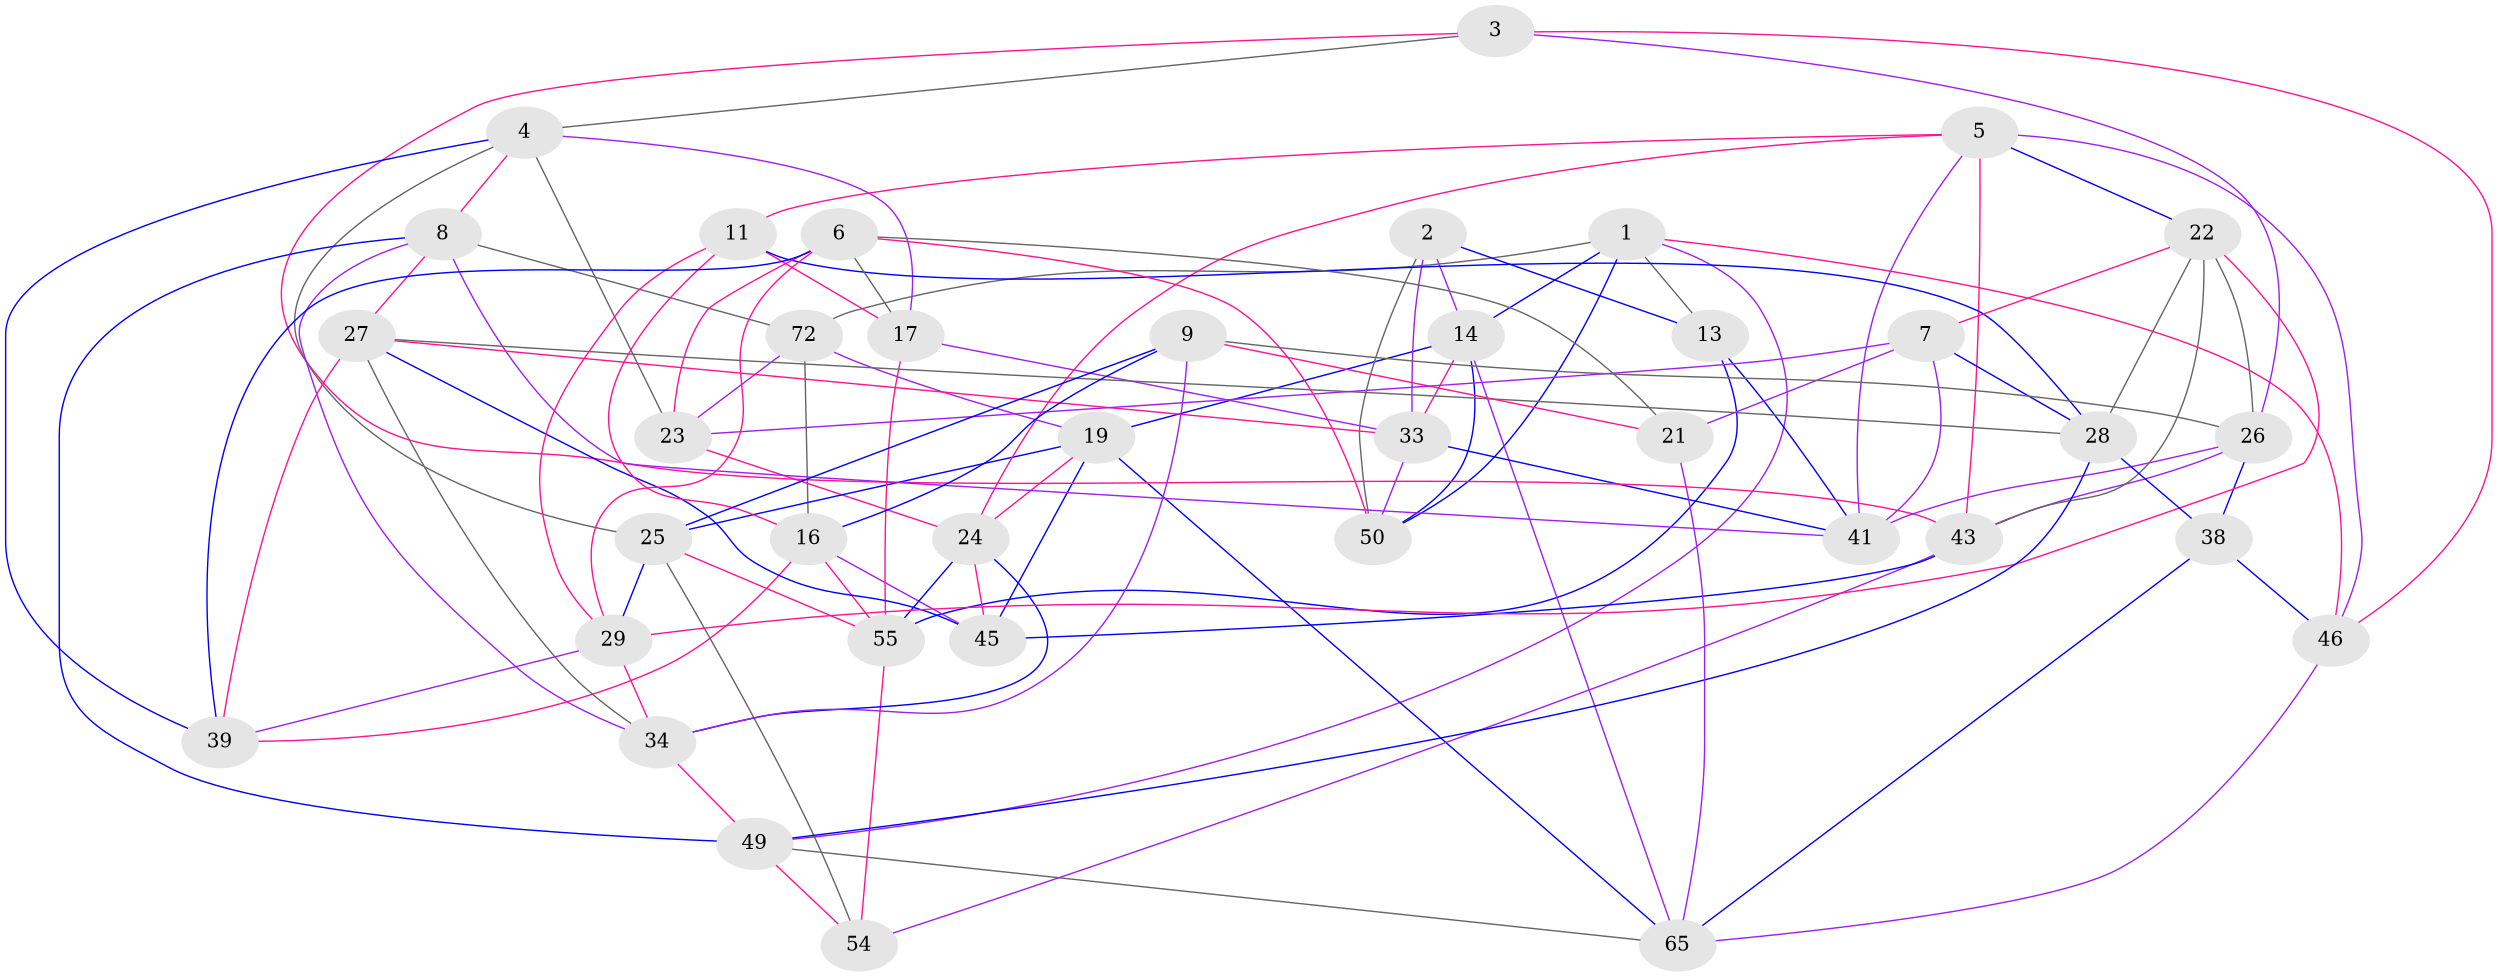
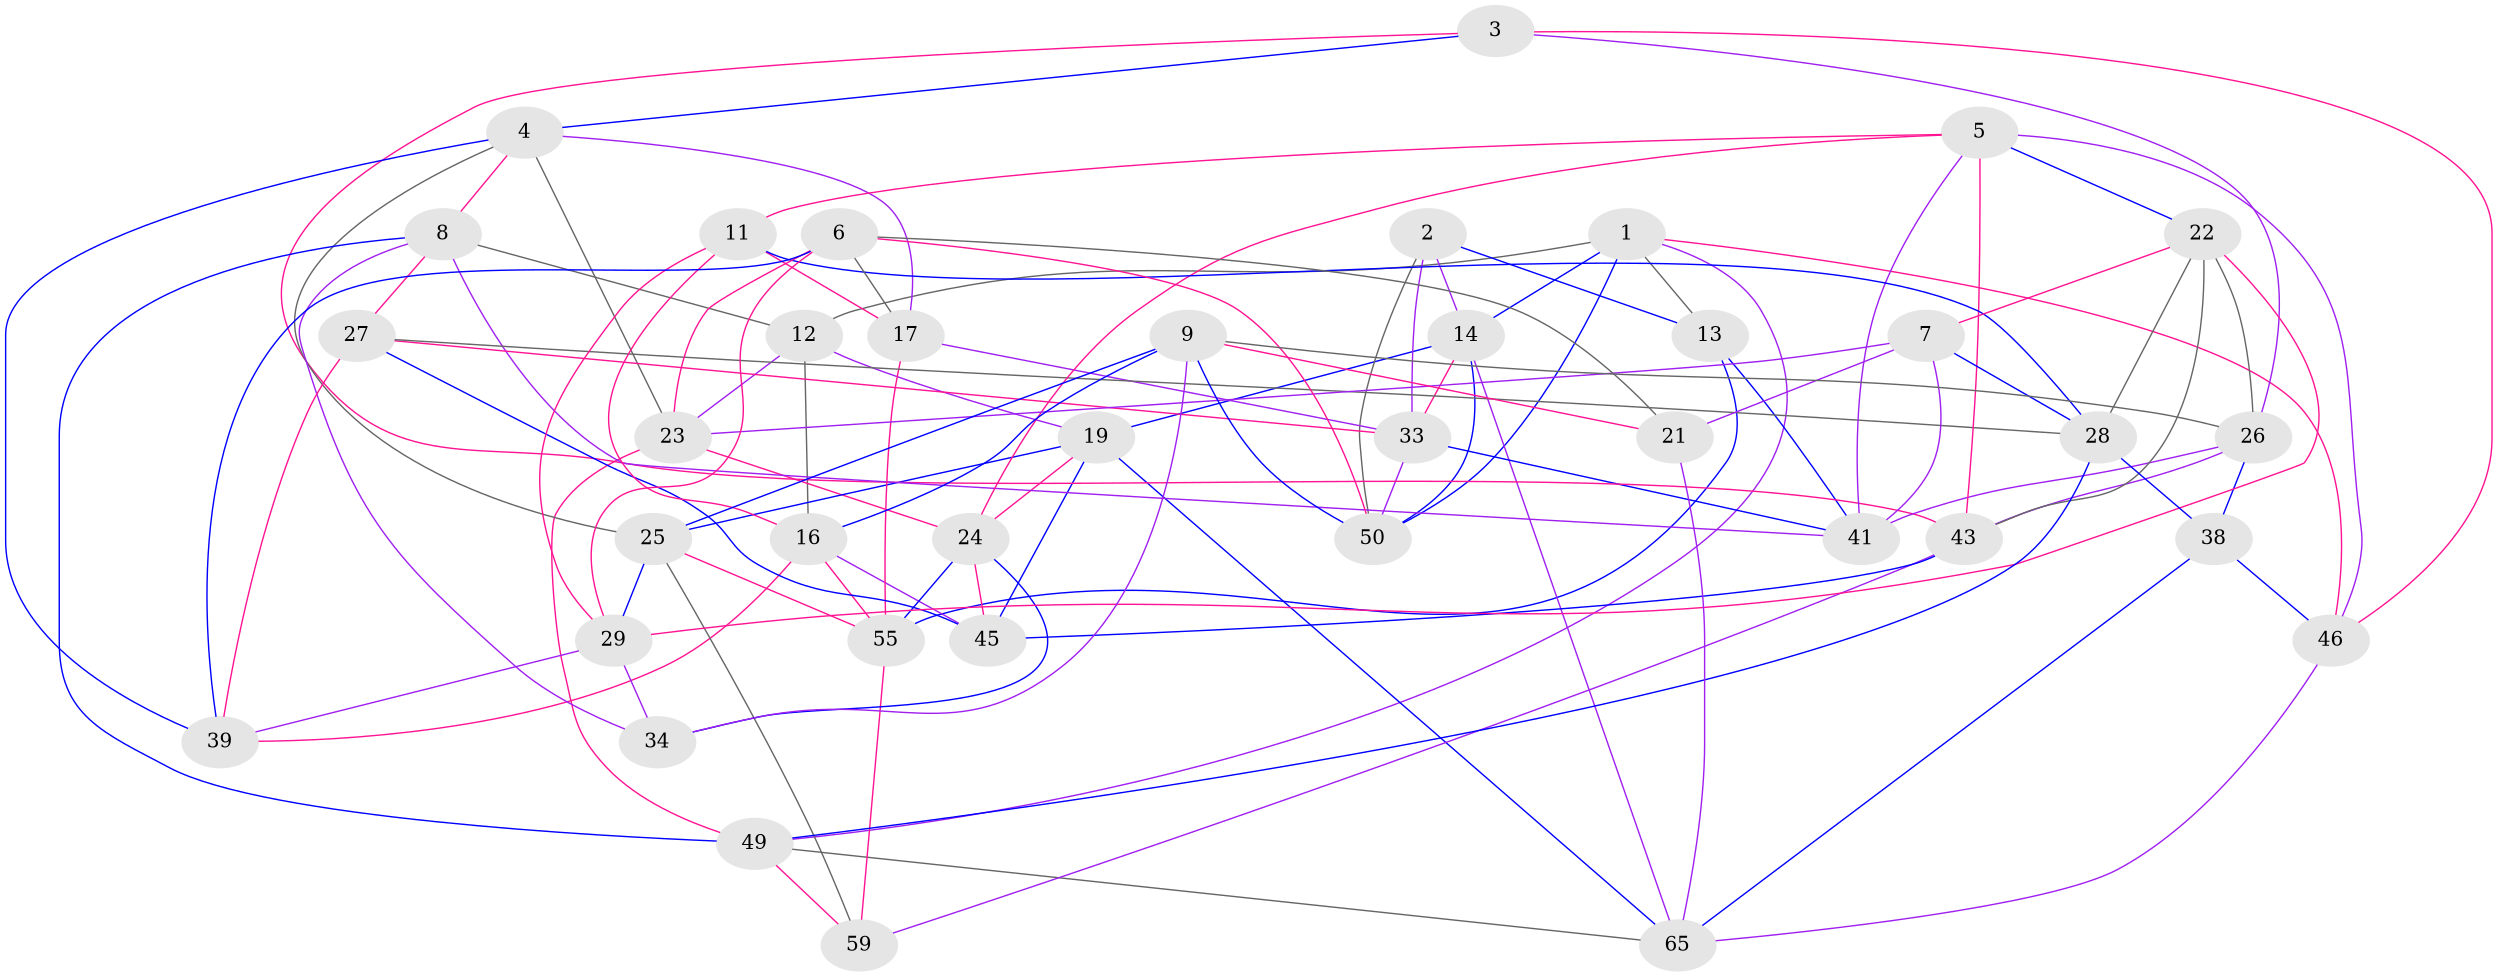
edge "3" -- "4": color gray40 -> blue
node "72": label "72" -> "12"
edge "9" -- "50": added
edge "27" -- "34": removed
edge "29" -- "34": color deeppink -> purple
edge "34" -- "49": now "23" -- "49"
node "54": label "54" -> "59"
